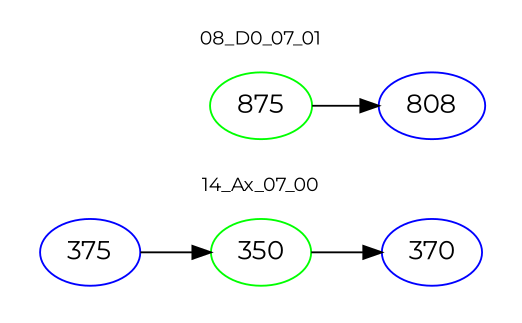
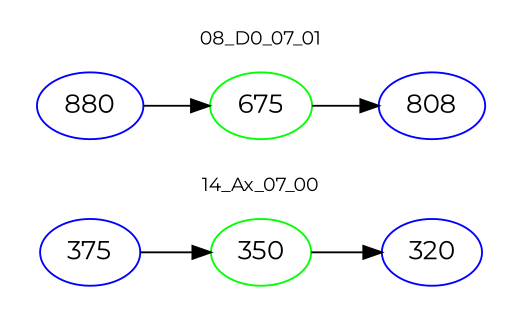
node "880": added
node "875": label "875" -> "675"
node "370": label "370" -> "320"
